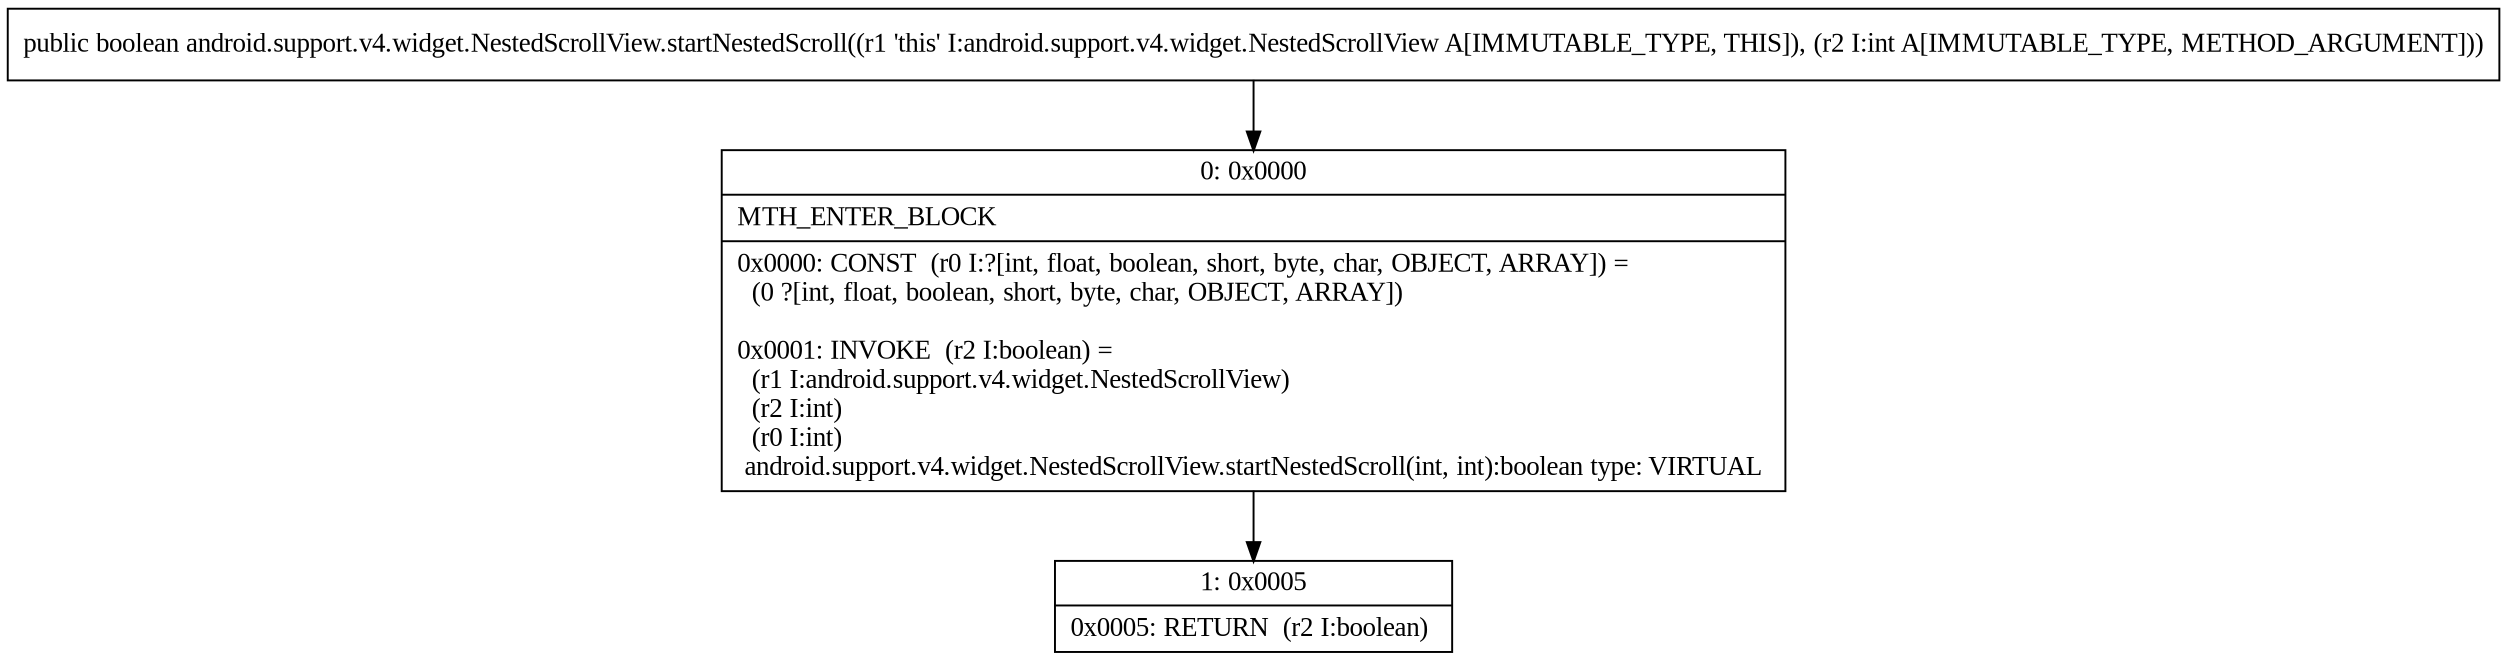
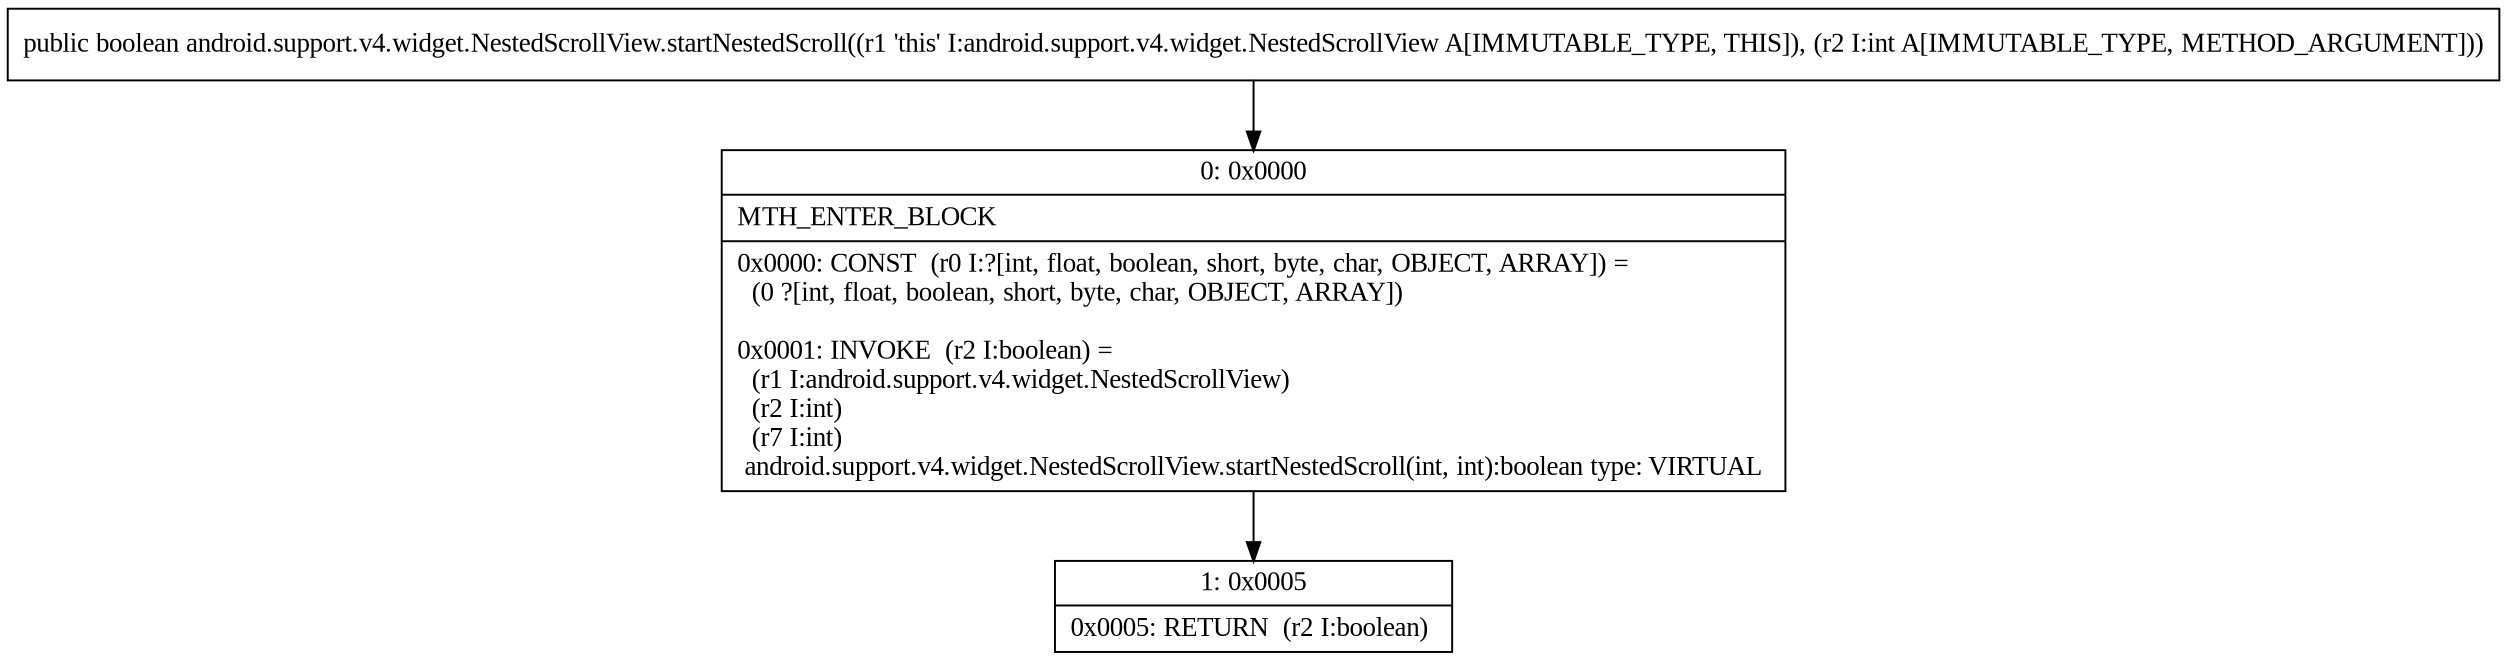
node "0: 0x0000": text "(r0 I:int)" -> "(r7 I:int)"
